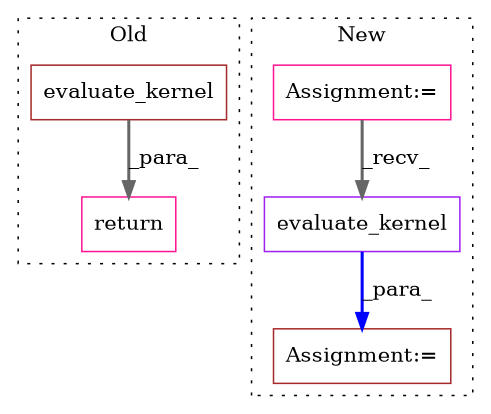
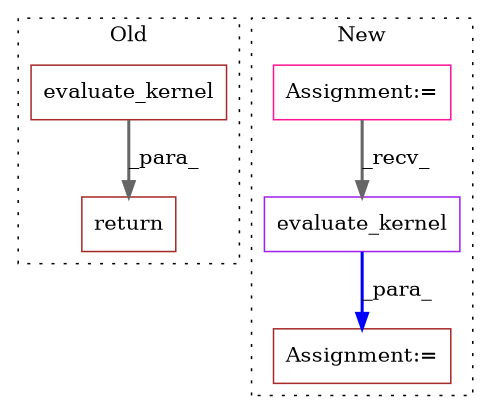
node "return": color deeppink -> brown
